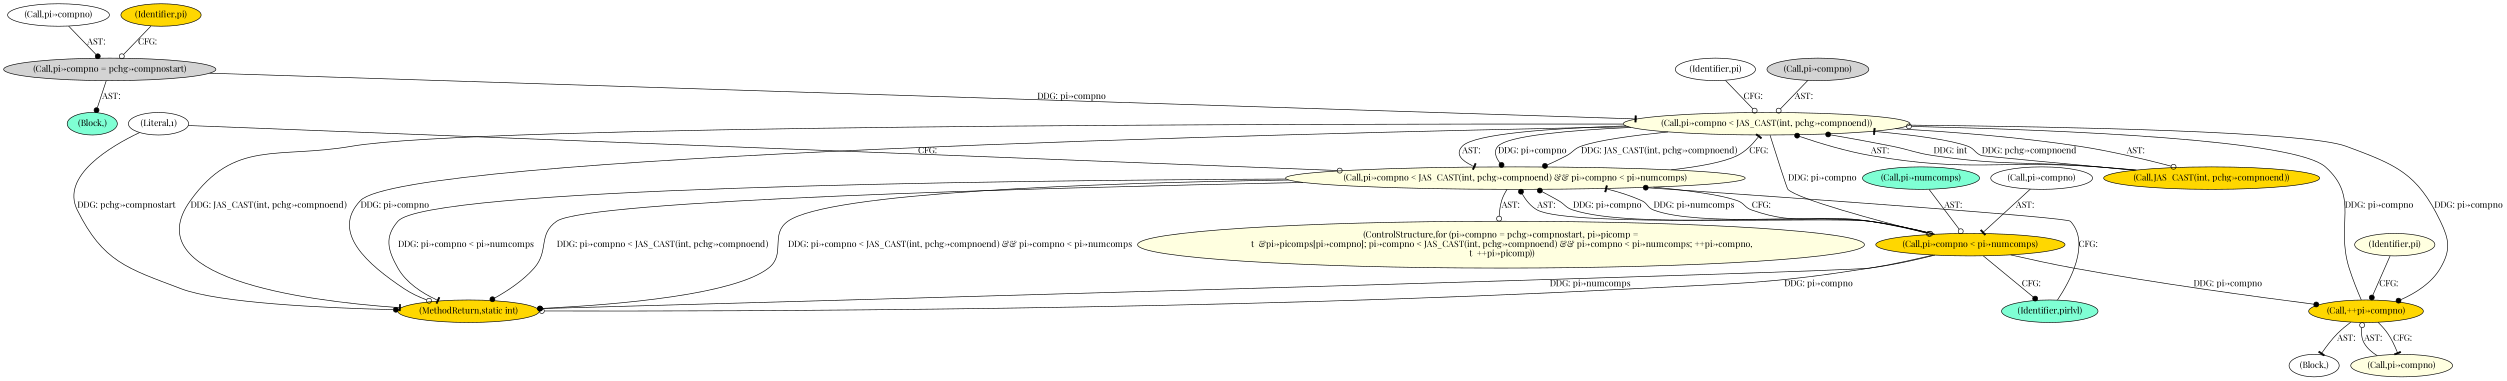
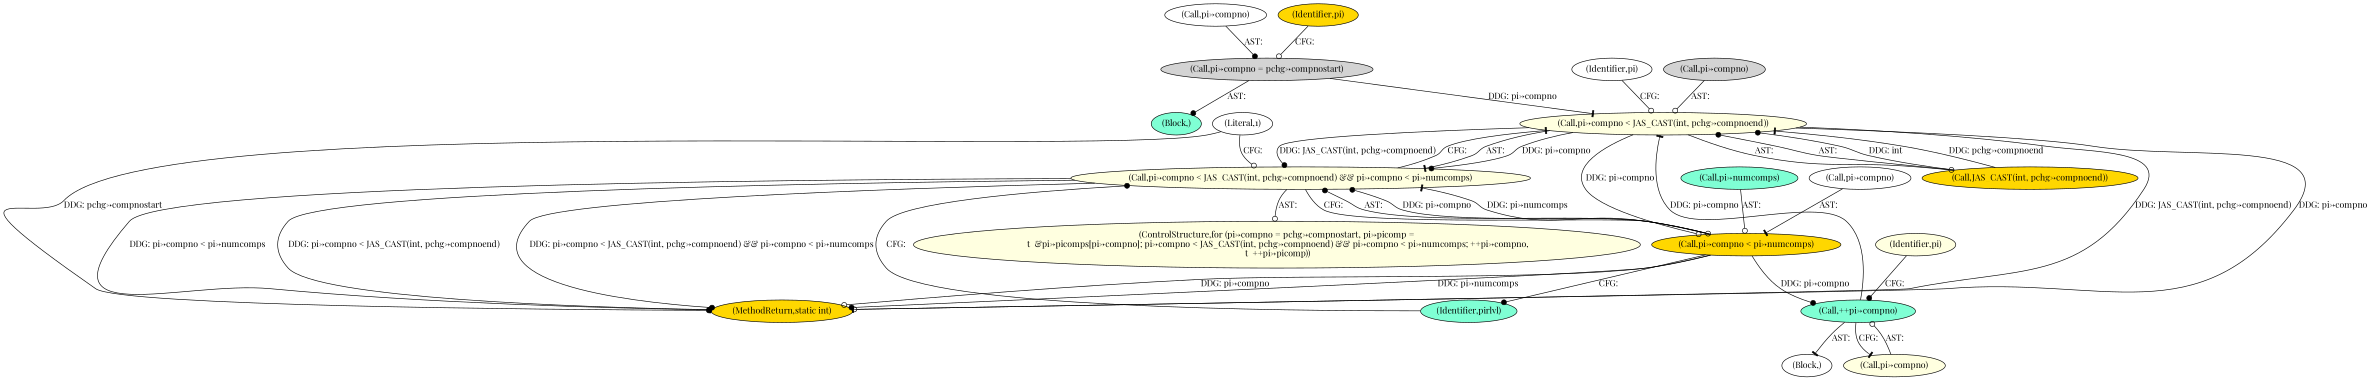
edge "(Call,pi->compno < JAS_CAST(int, pchg->compnoend))" -> "(Call,++pi->compno)": removed, label "DDG: pi->compno"
edge "(Call,++pi->compno)" -> "(Call,pi->compno < JAS_CAST(int, pchg->compnoend))": arrowhead odot -> tee
node "(Call,++pi->compno)": fillcolor gold -> aquamarine
